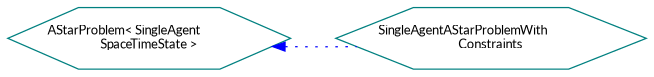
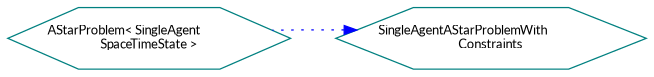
edge "SingleAgentAStarProblemWith Constraints" -> "AStarProblem< SingleAgent SpaceTimeState >": reversed
